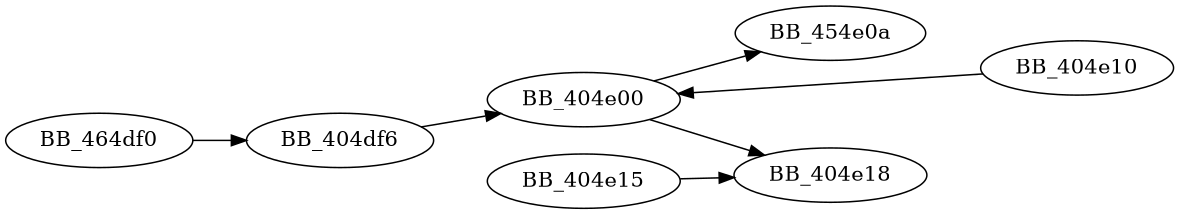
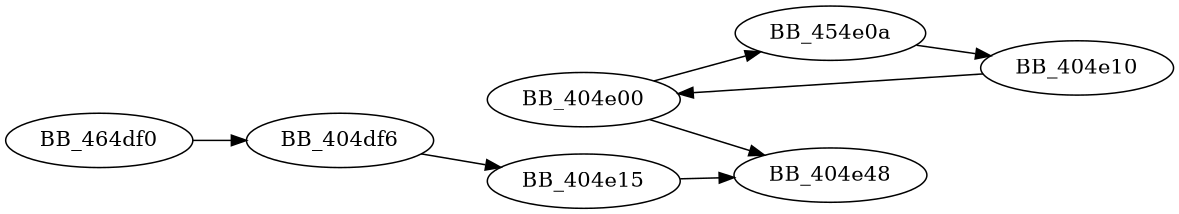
edge "BB_454e0a" -> "BB_404e10": added
edge "BB_404df6" -> "BB_404e00": now "BB_404df6" -> "BB_404e15"
node "BB_404e18": label "BB_404e18" -> "BB_404e48"
